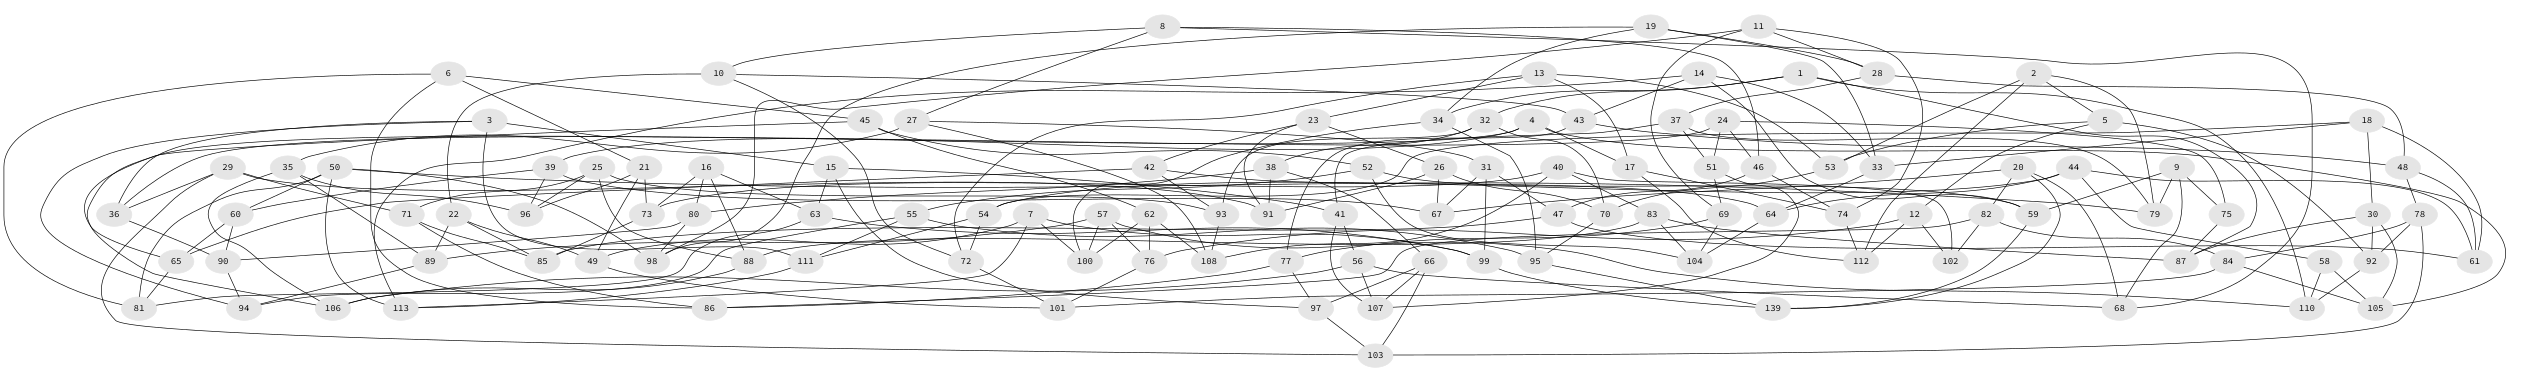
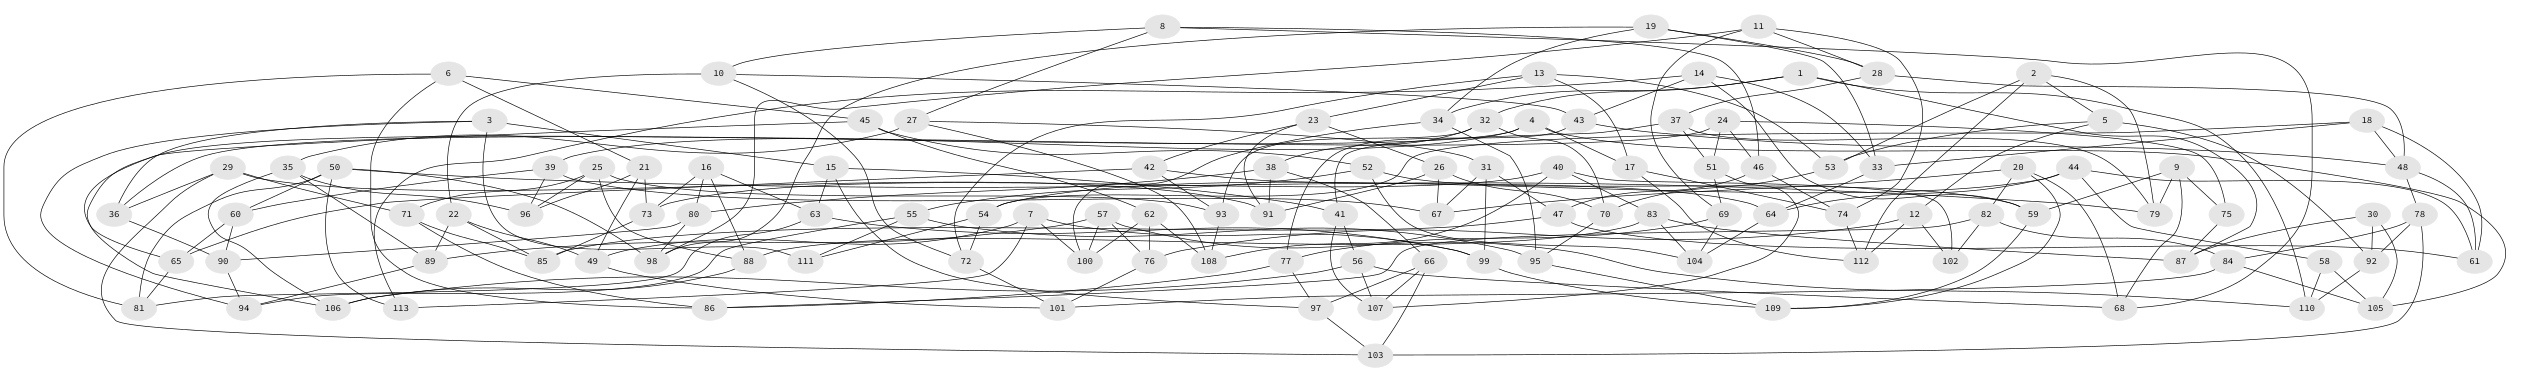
edge "18" -- "30": now "18" -- "48"
edge "111" -- "113": removed
node "139": label "139" -> "109"
